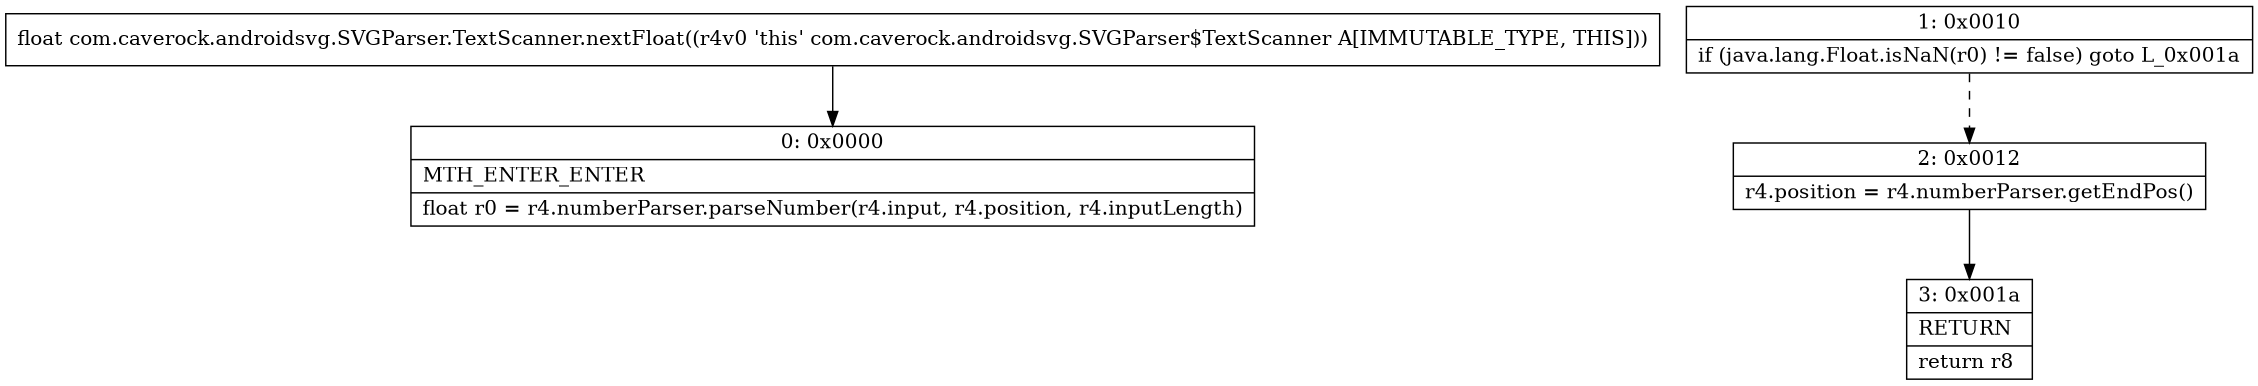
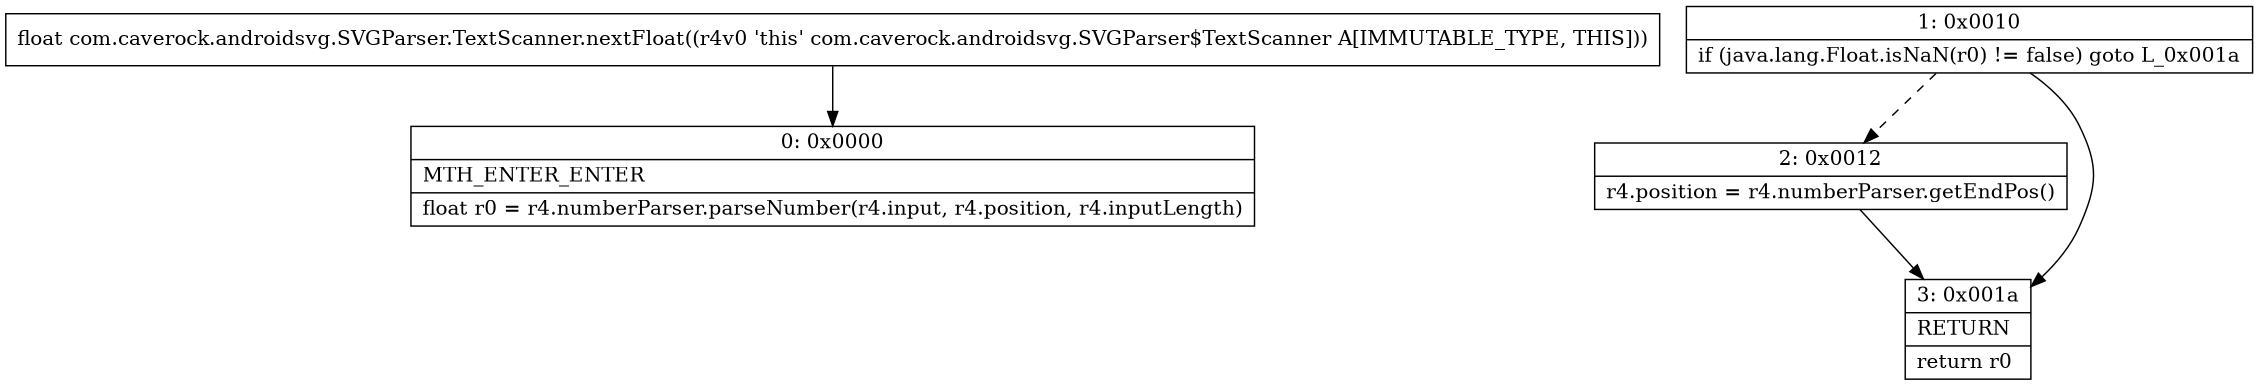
edge "1: 0x0010" -> "3: 0x001a": added
node "3: 0x001a": text "return r8" -> "return r0"
